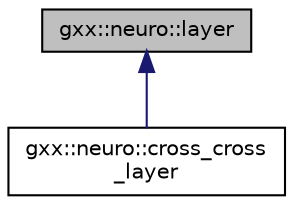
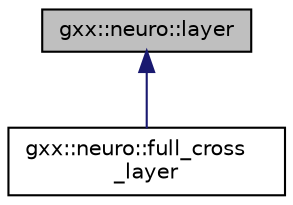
node "gxx::neuro::cross_cross _layer": label "gxx::neuro::cross_cross _layer" -> "gxx::neuro::full_cross _layer"
